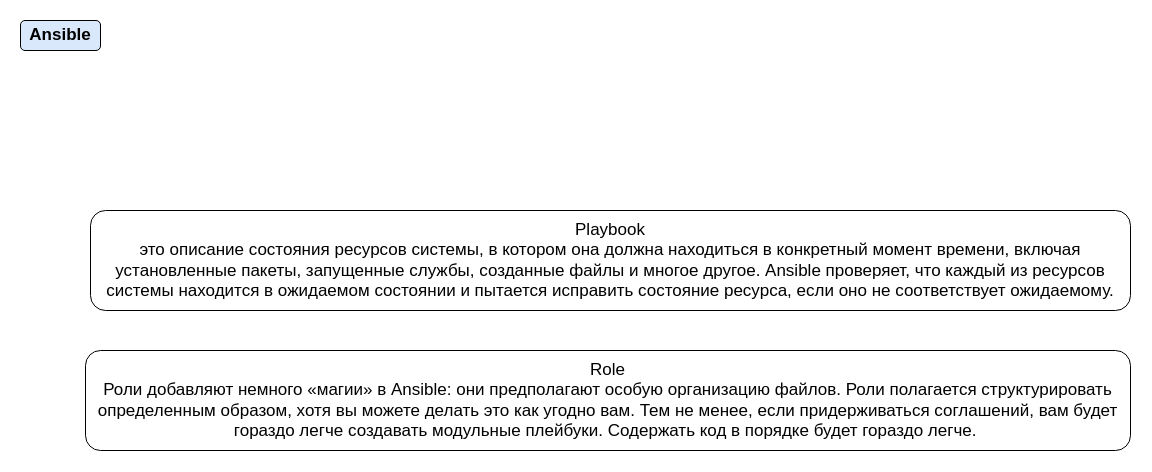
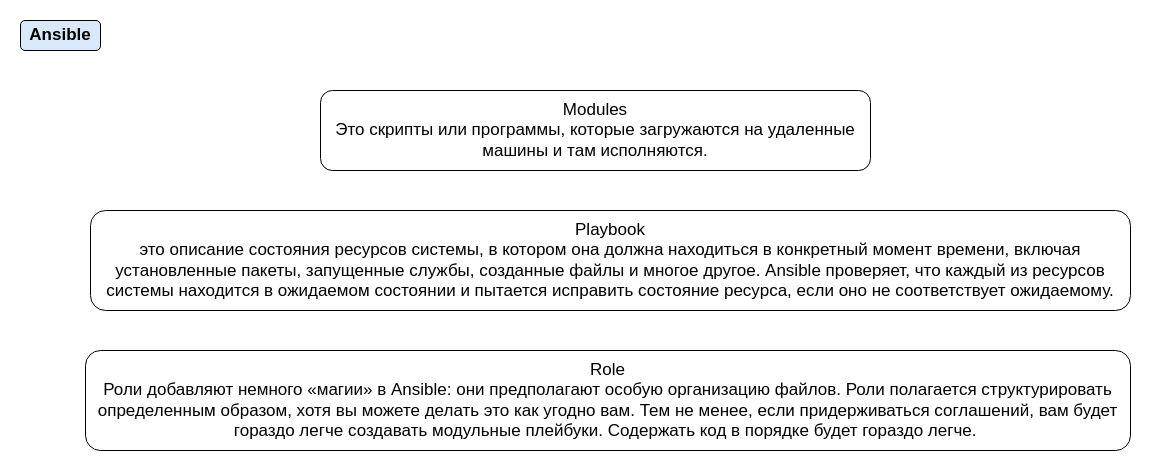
node "Modules Это скрипты или программы, которые загружаются на удаленные машины и там исполняются.": added
